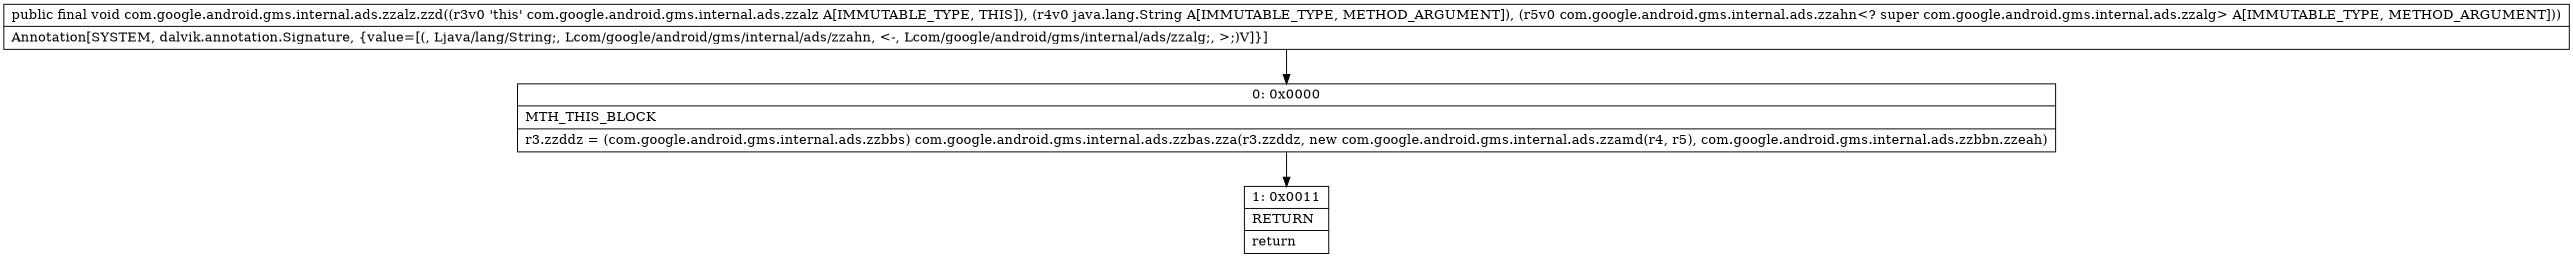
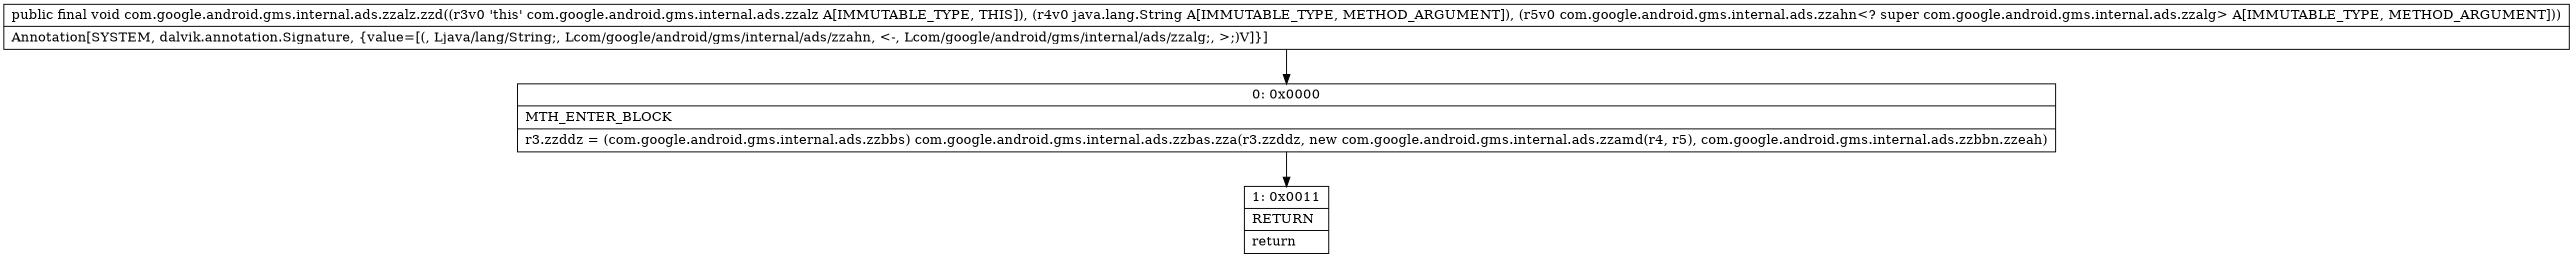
node "0: 0x0000": text "MTH_THIS_BLOCK" -> "MTH_ENTER_BLOCK"
